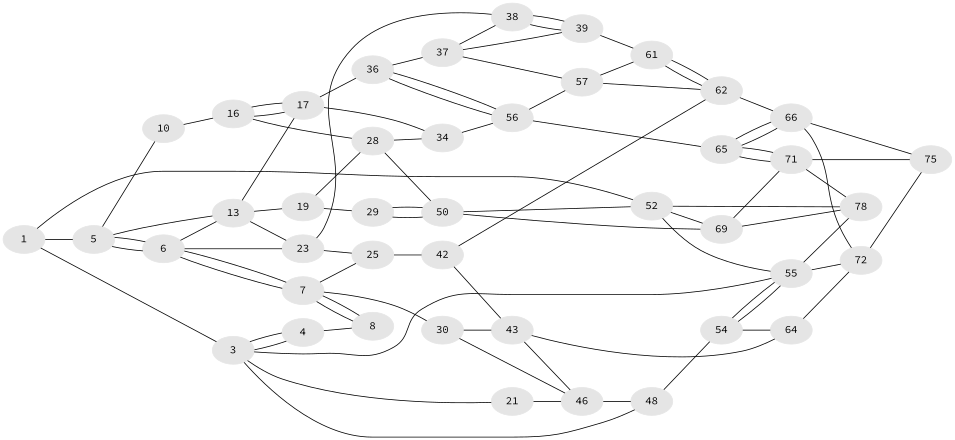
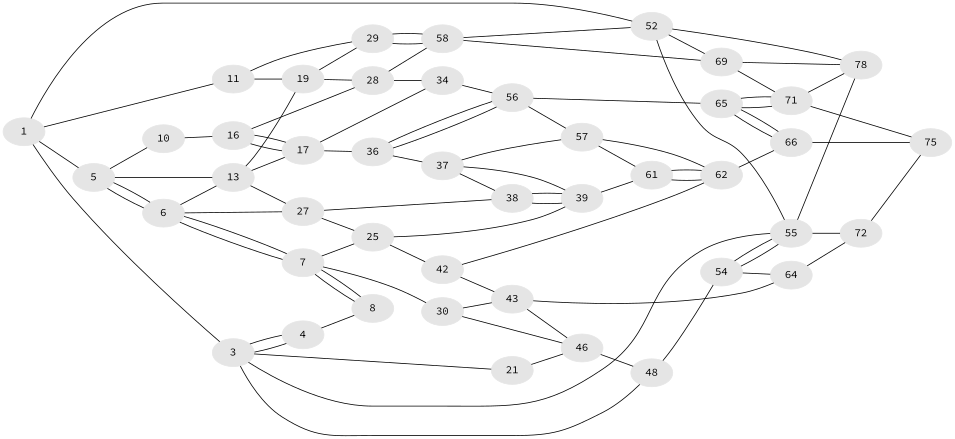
node "11": added
edge "66" -- "72": removed
node "50": label "50" -> "58"
edge "39" -- "25": added
node "23": label "23" -> "27"
